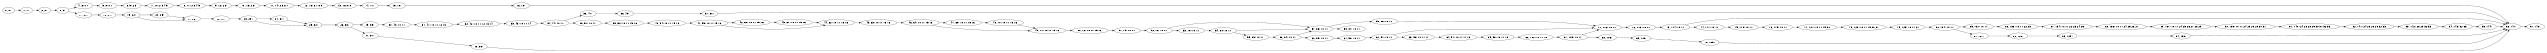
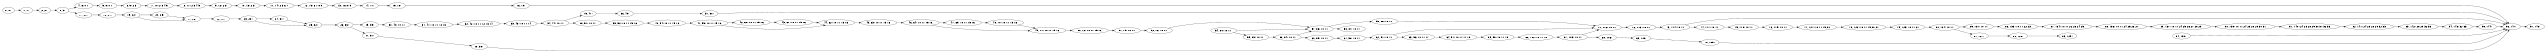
node "35, 47:": label "35, 47:" -> "75, 47:"
node "53, 79: 10 11": removed
edge "83, 129:" -> "84, 130:": removed
